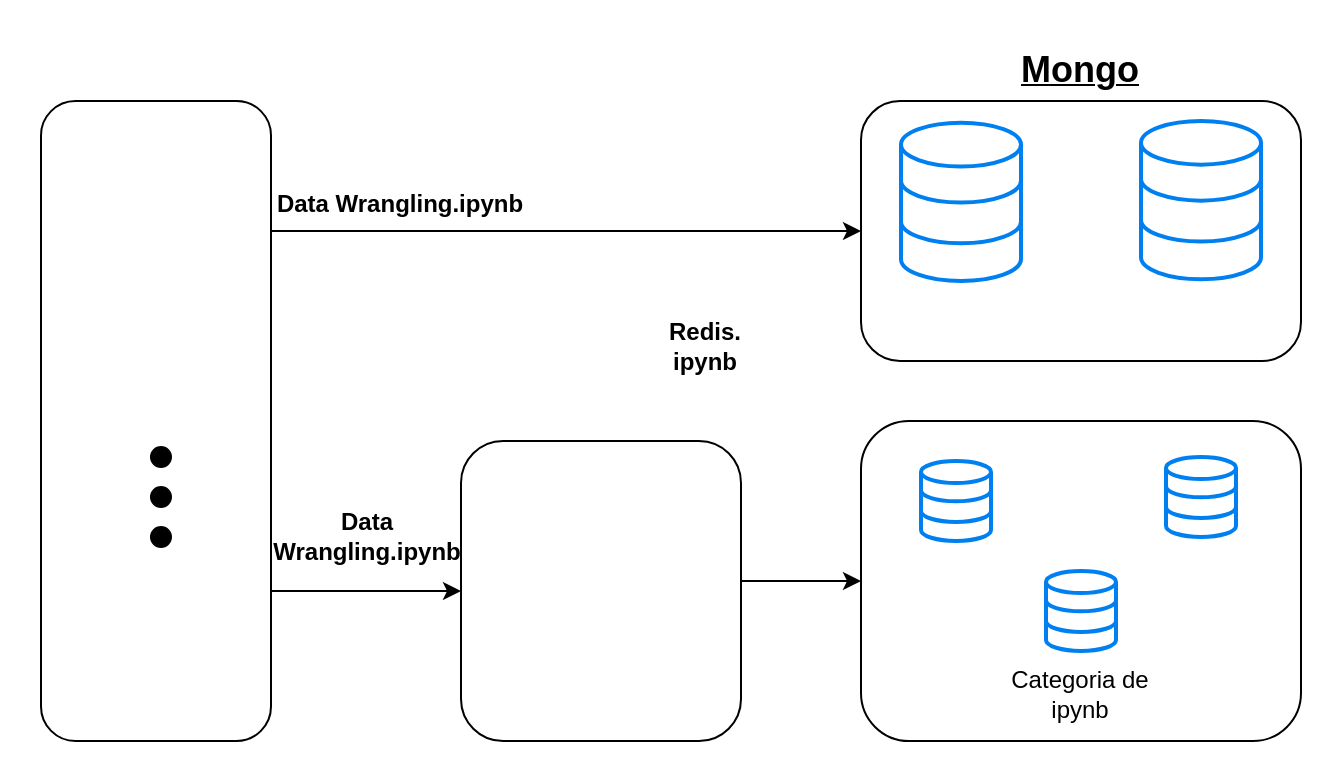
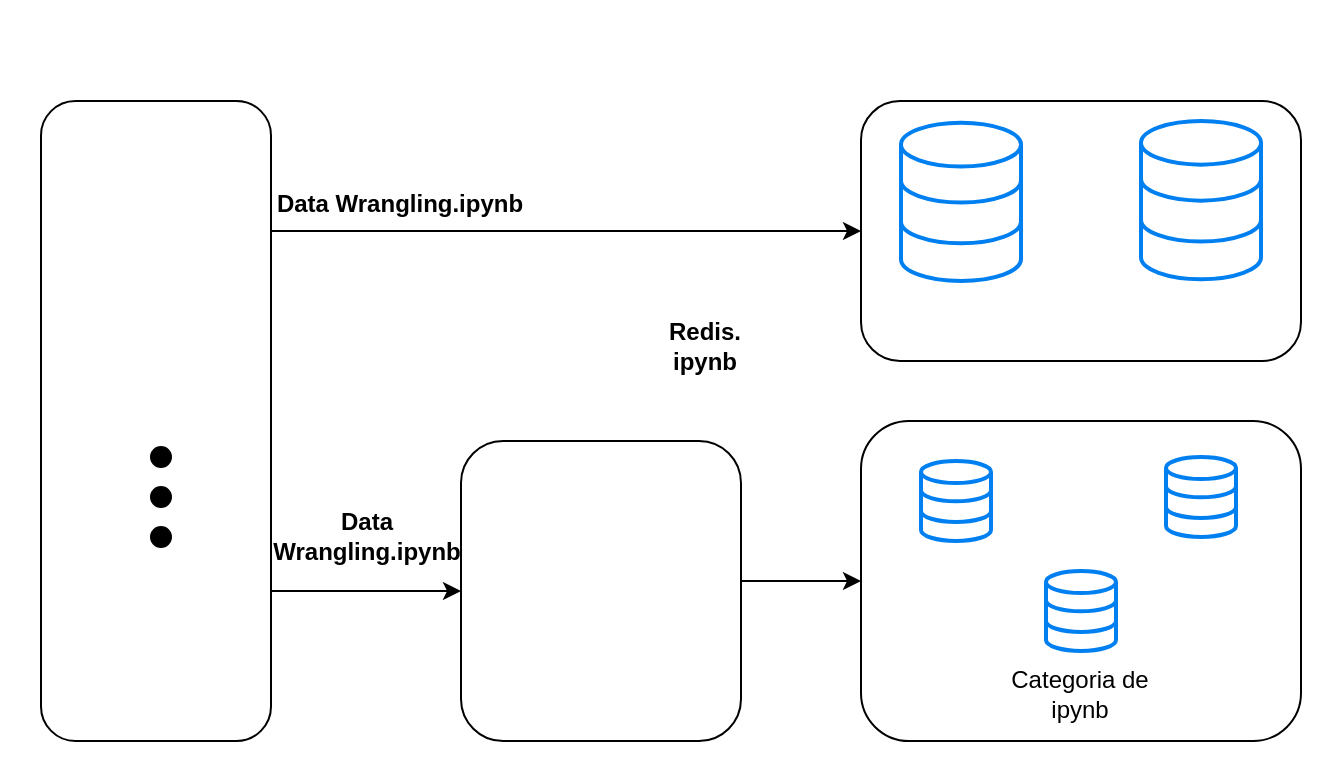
node "Mongo": removed
